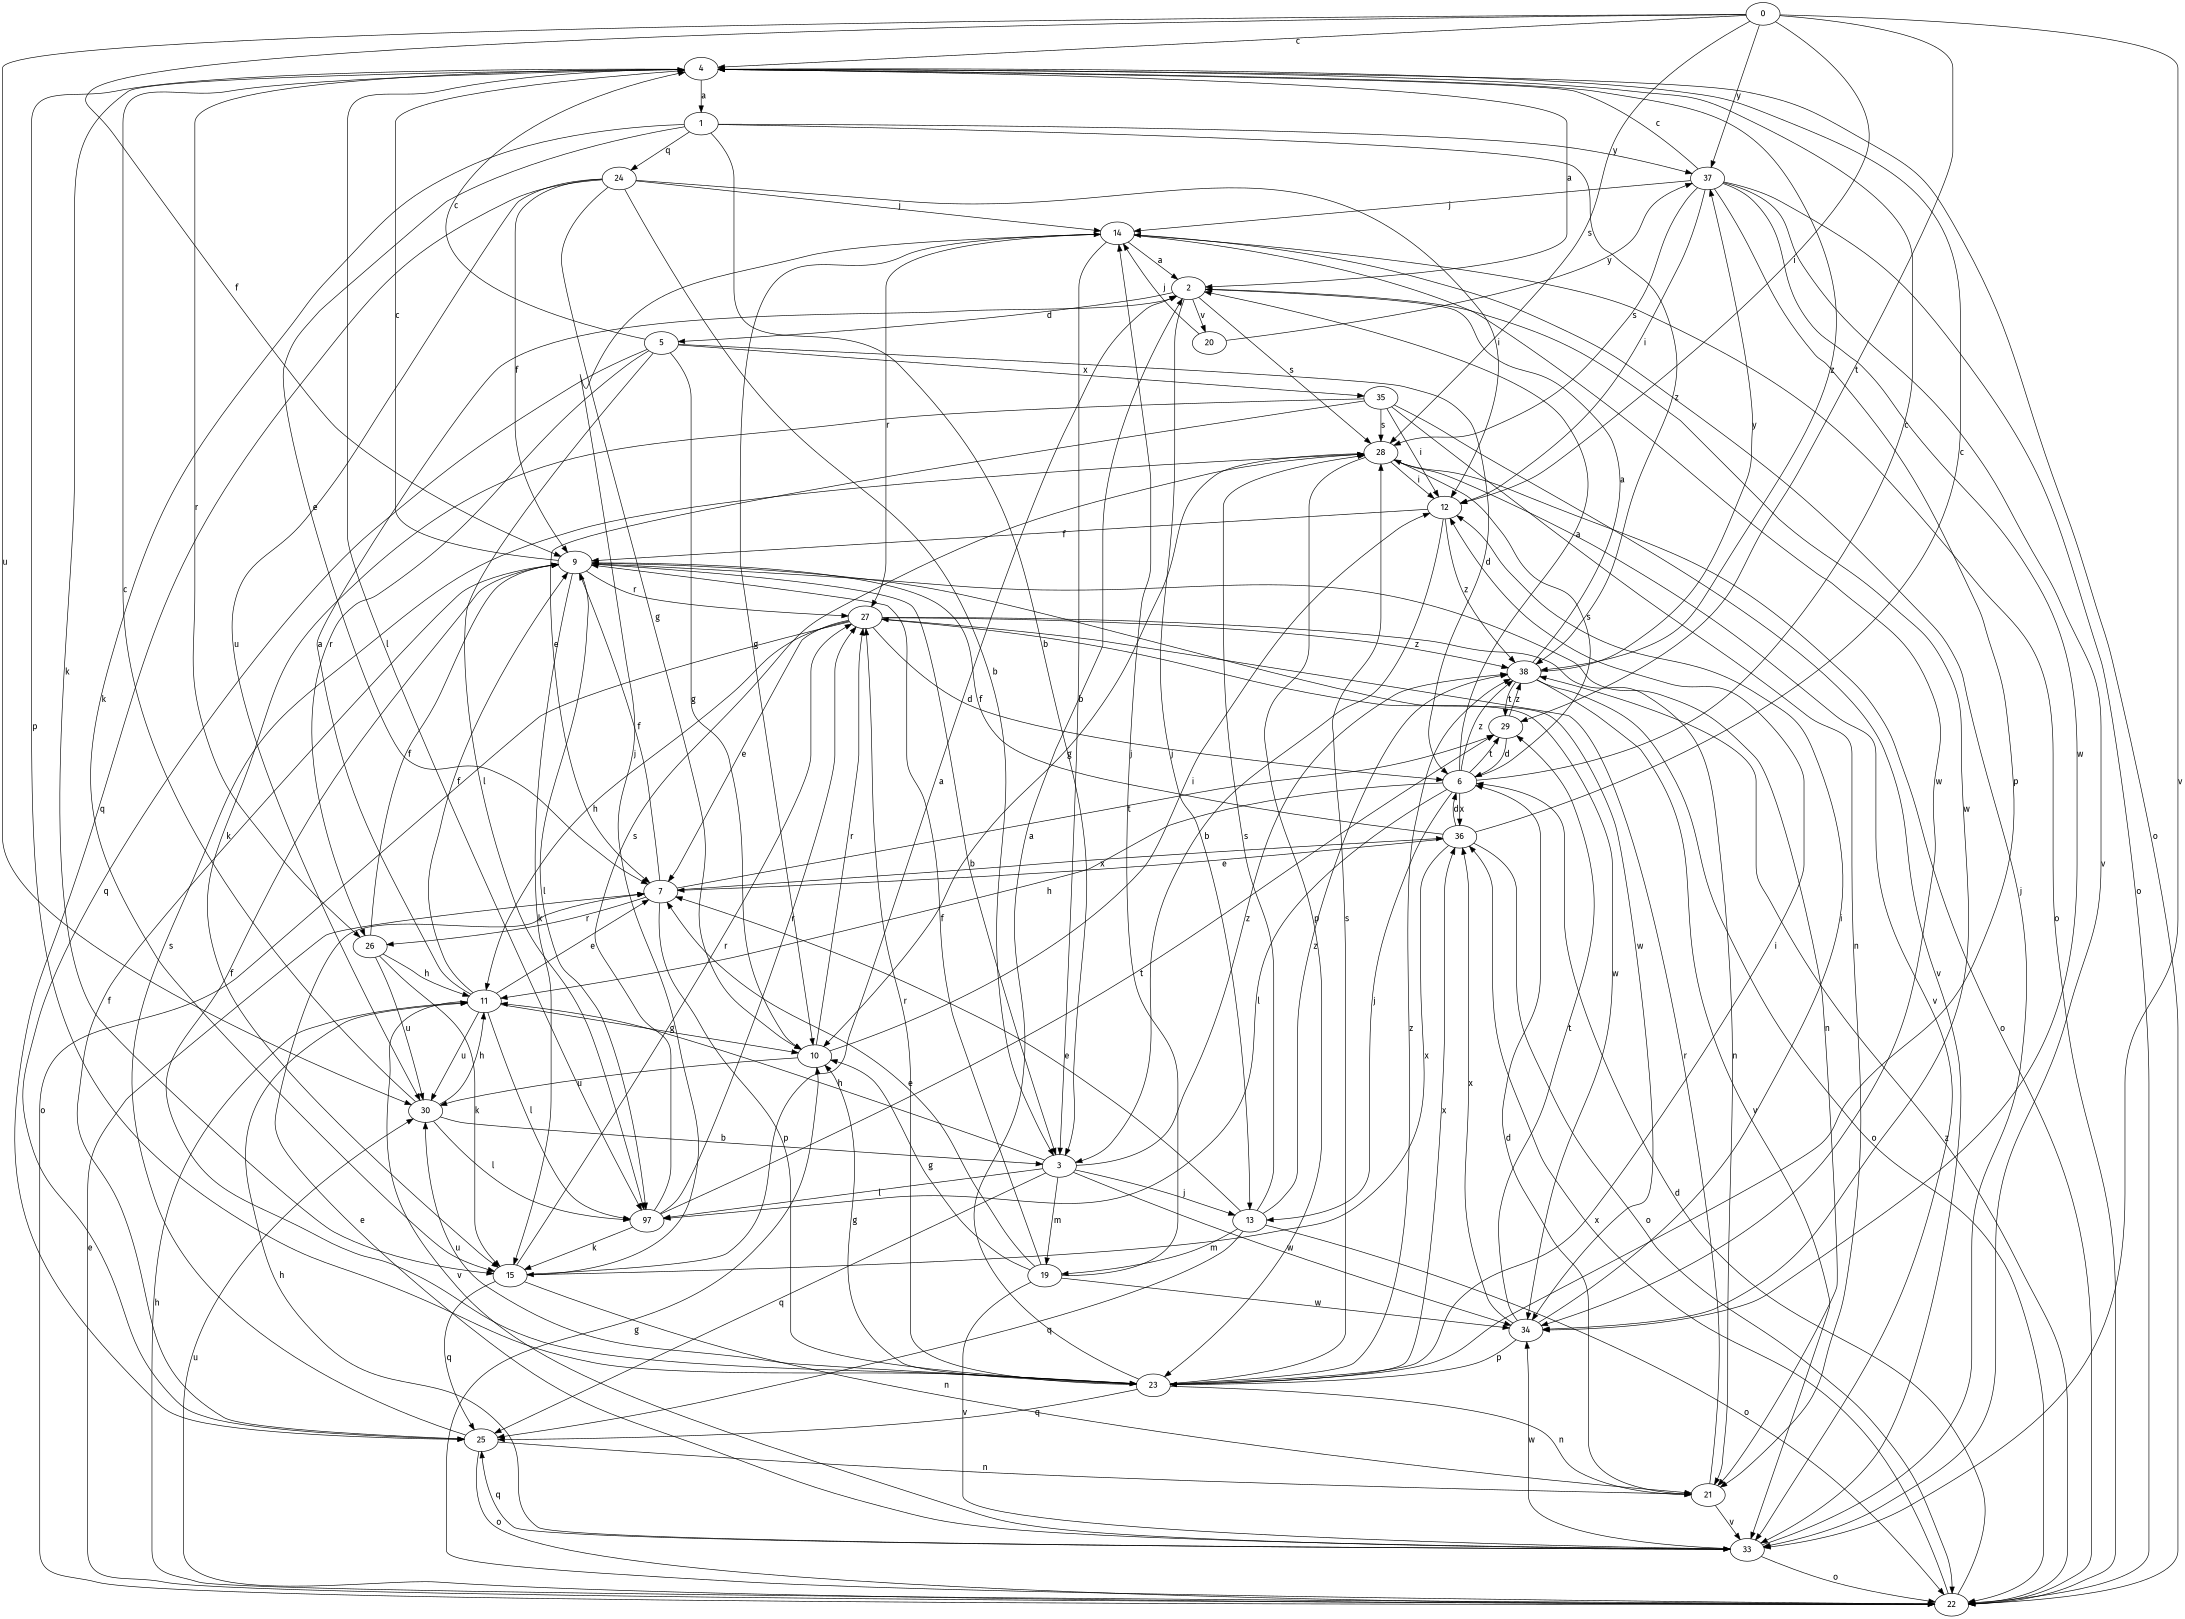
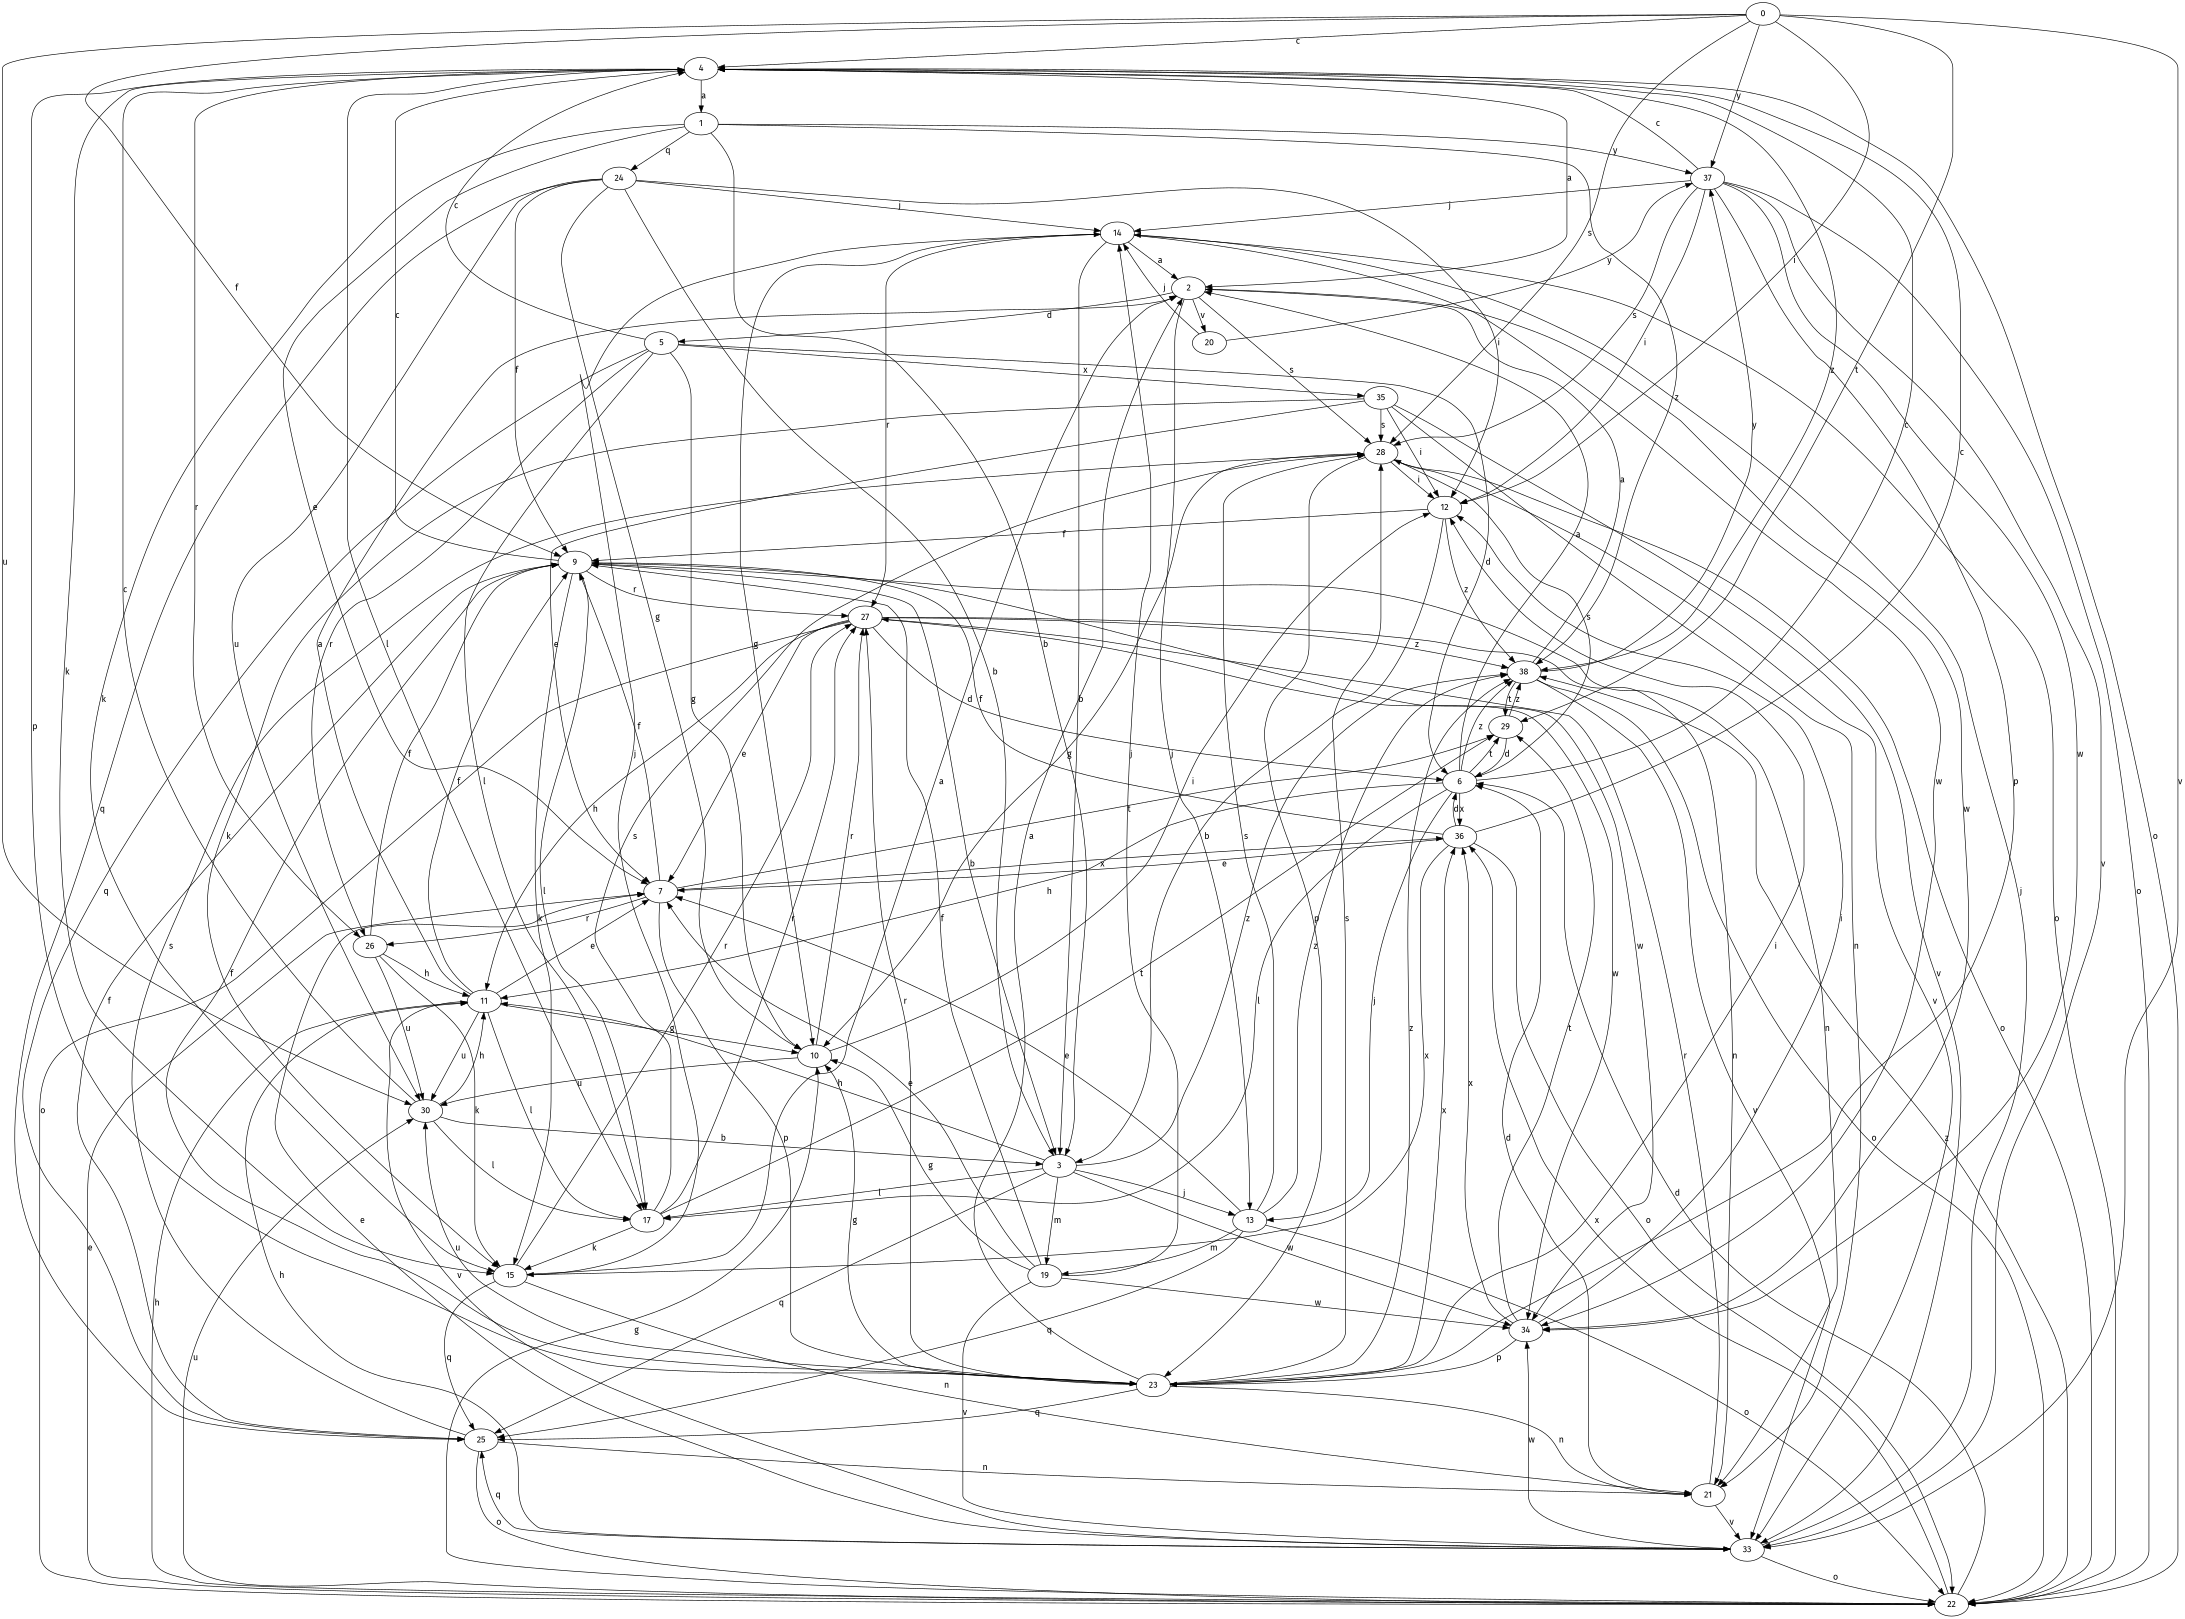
node "97": label "97" -> "17"
